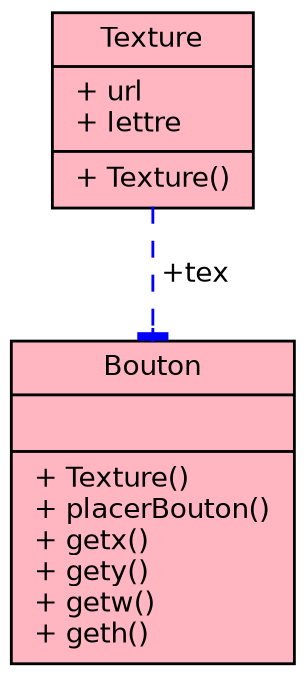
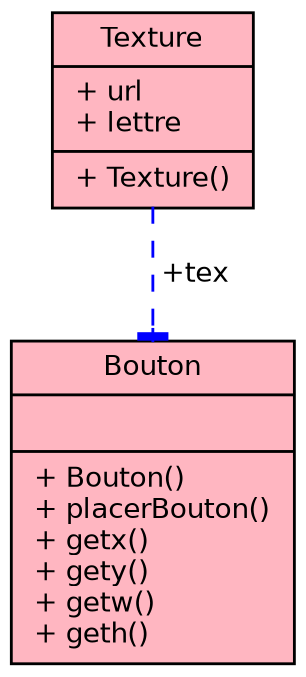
node "Bouton": text "+ Texture()" -> "+ Bouton()"
